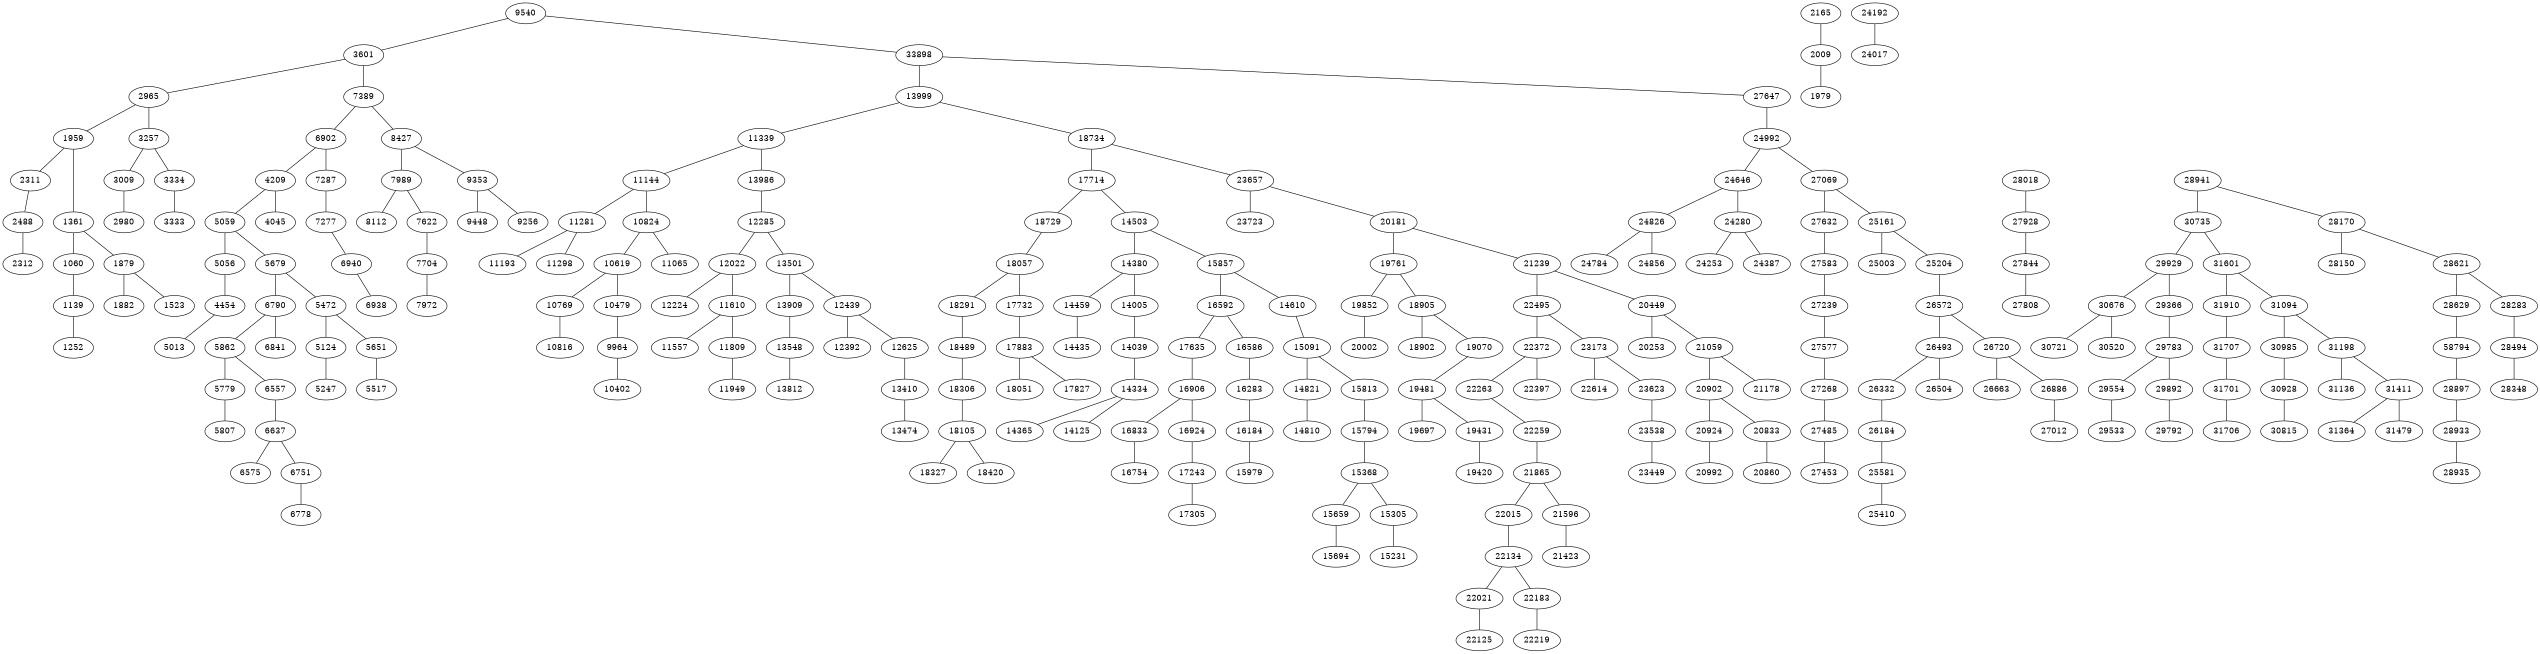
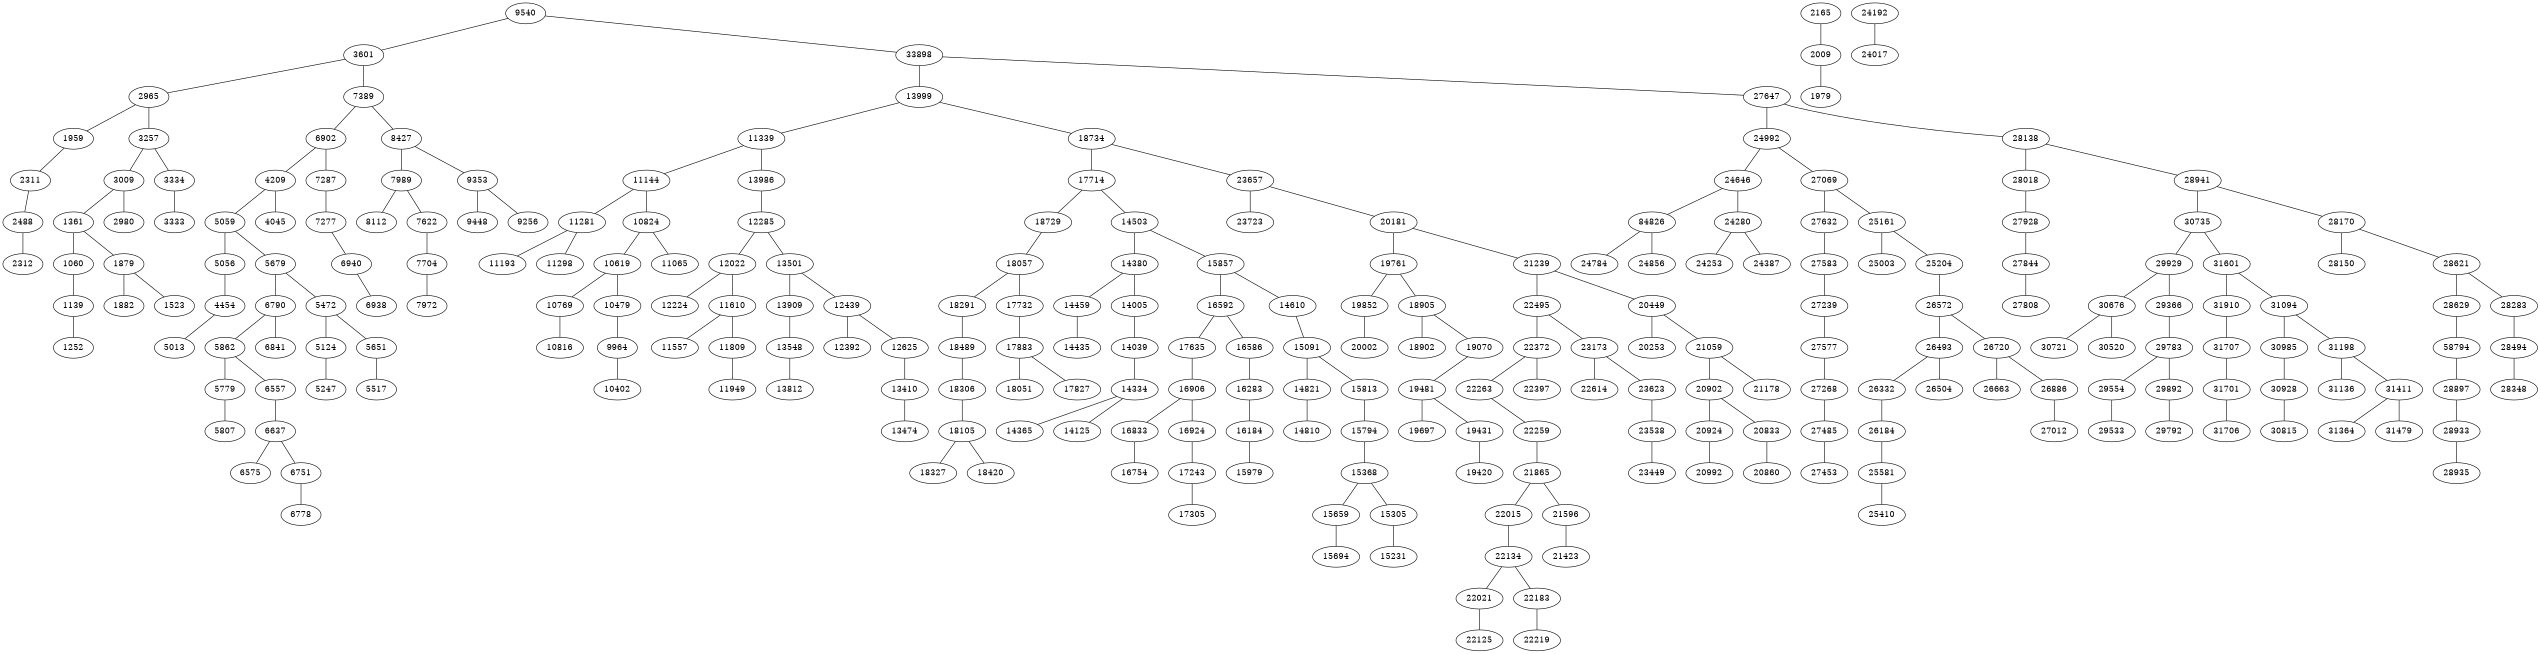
node "28138": added
edge "1959" -- "1361": now "3009" -- "1361"
node "24826": label "24826" -> "84826"
